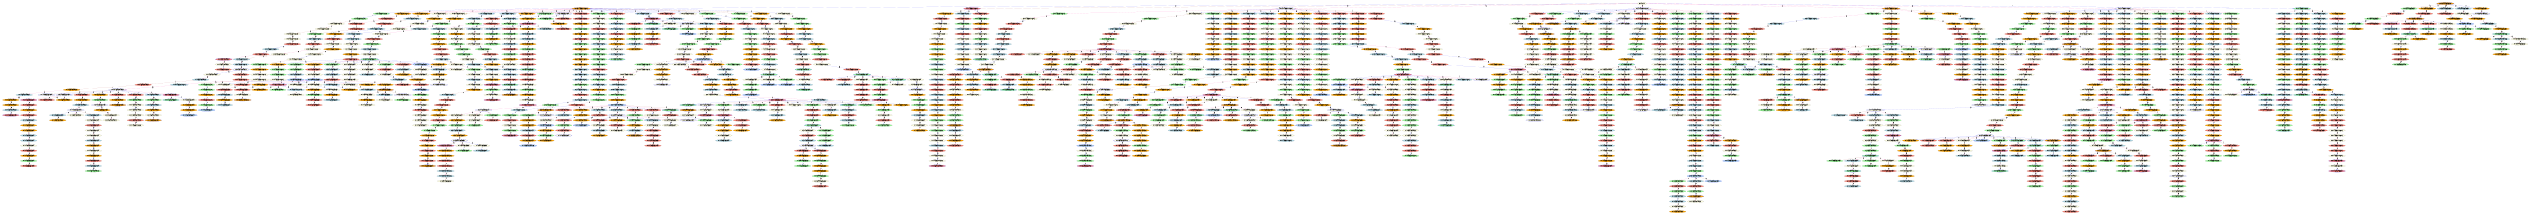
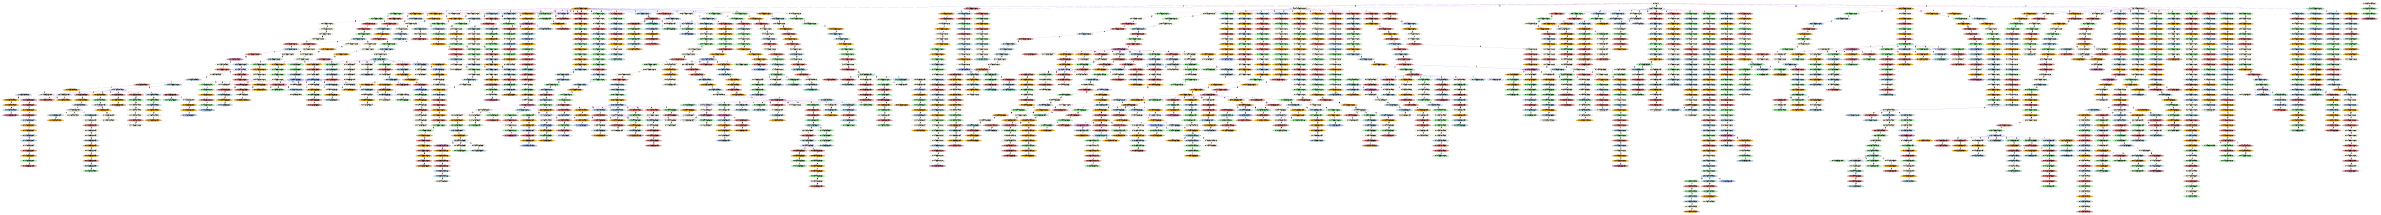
edge "8.0/20(0.4280554836110391)" -> "8.0/20(0.3997915664582331)": added, label "15"
node "2.0/2(0.37529617159246786)": removed
